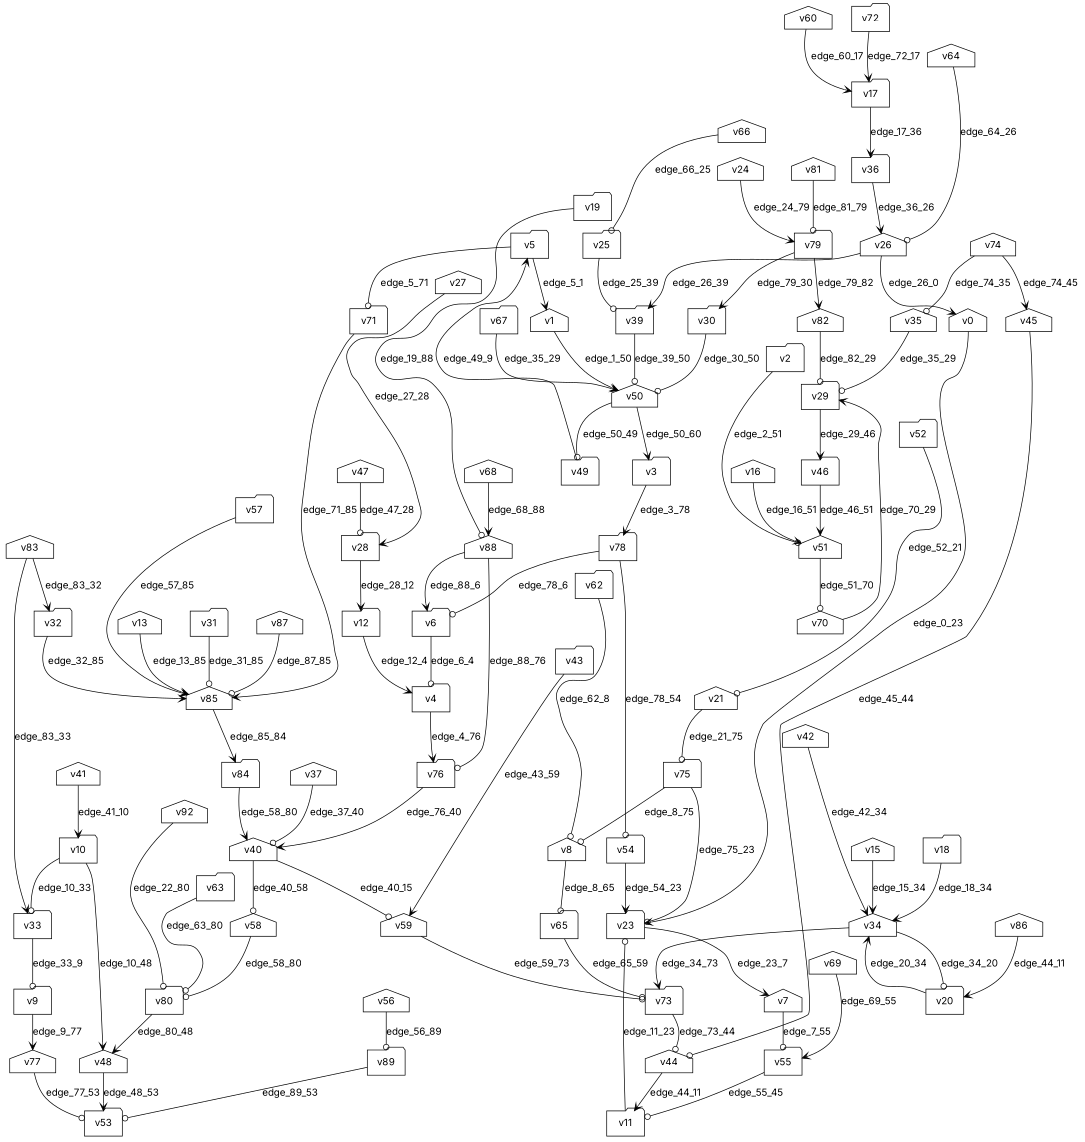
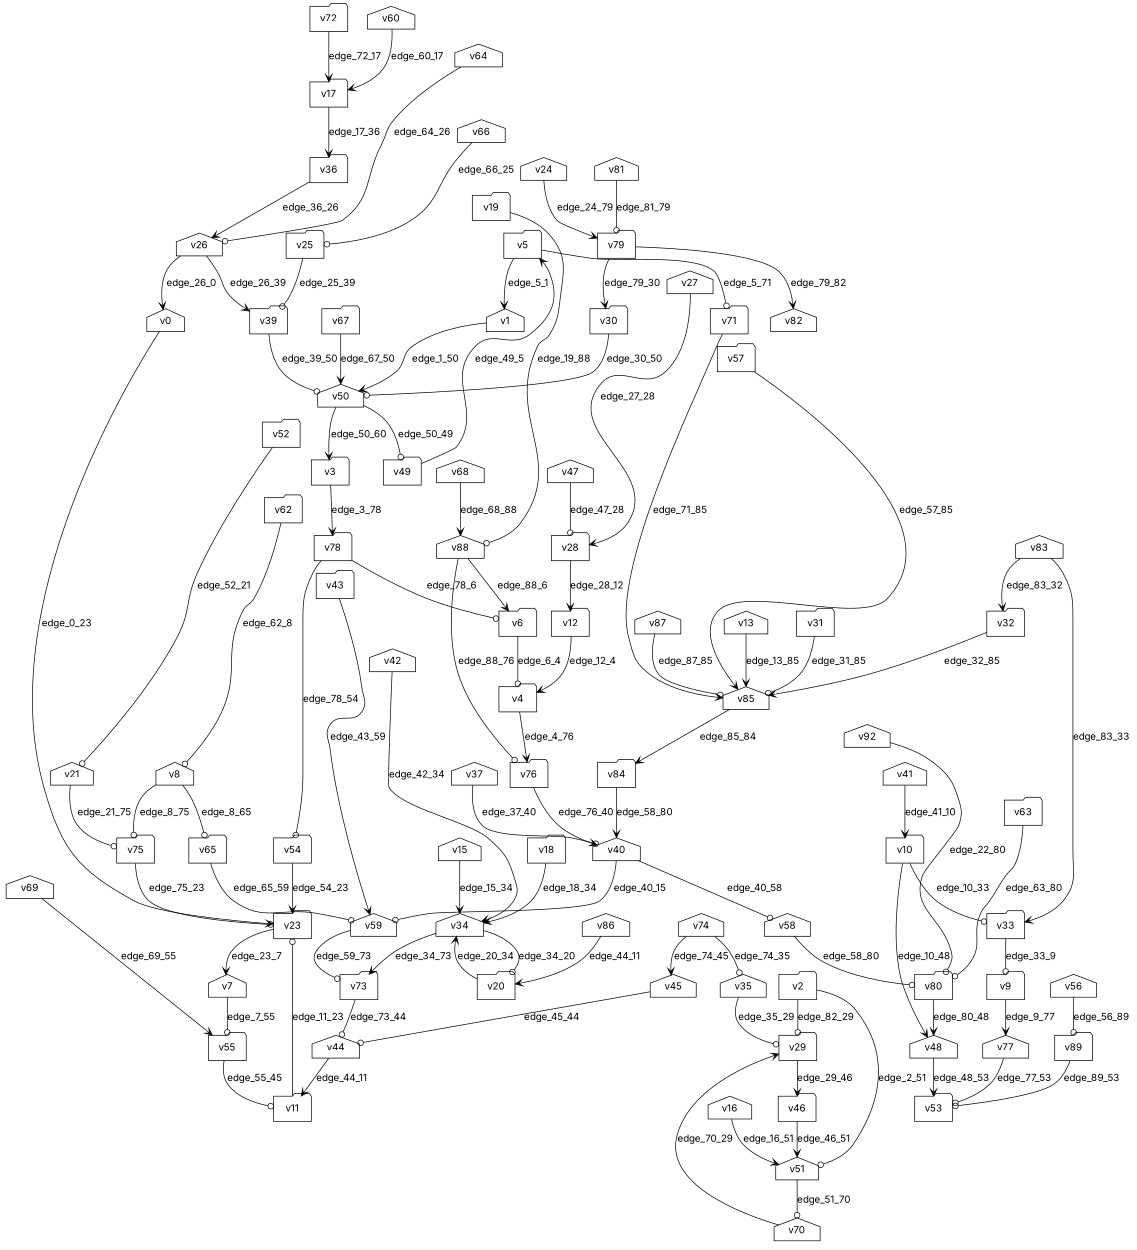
edge "v82" -> "v29": now "v2" -> "v29"
edge "v49" -> "v5": label "edge_49_9" -> "edge_49_5"
edge "v67" -> "v50": label "edge_35_29" -> "edge_67_50"
edge "v75" -> "v8": reversed
edge "v65" -> "v73": now "v65" -> "v59"
